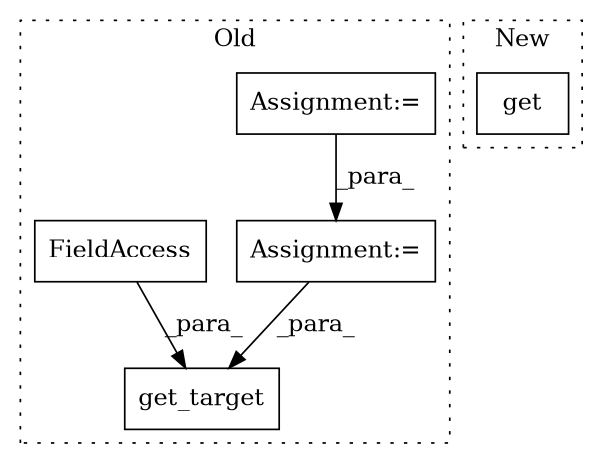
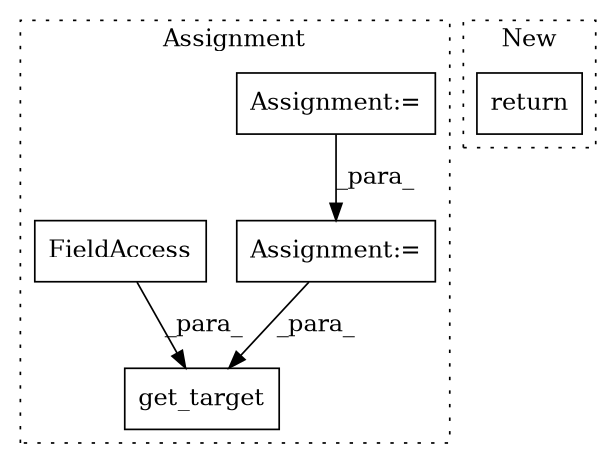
cluster "Old": label "Old" -> "Assignment"
node "get": label "get" -> "return"
